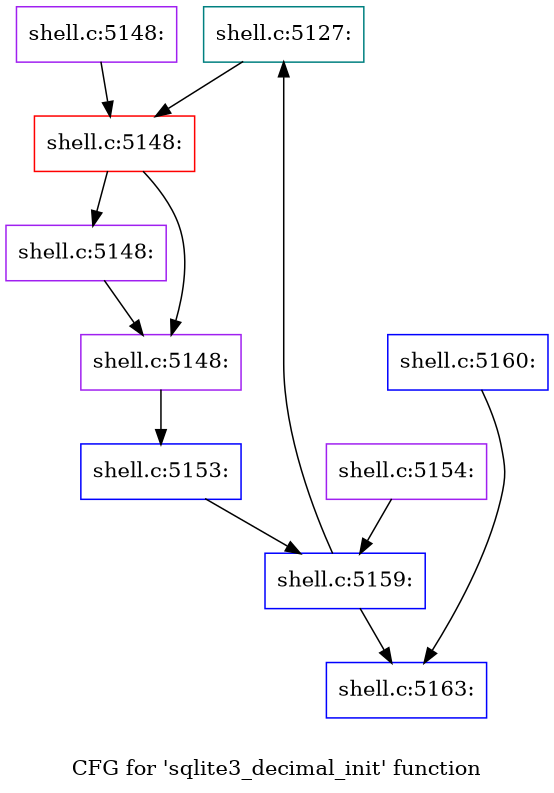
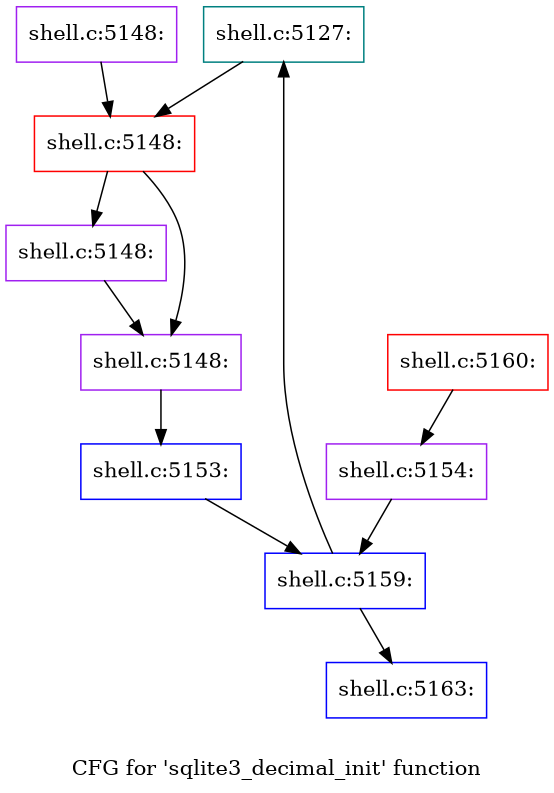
node "shell.c:5160:": color blue -> red
edge "shell.c:5160:" -> "shell.c:5163:": now "shell.c:5160:" -> "shell.c:5154:"
